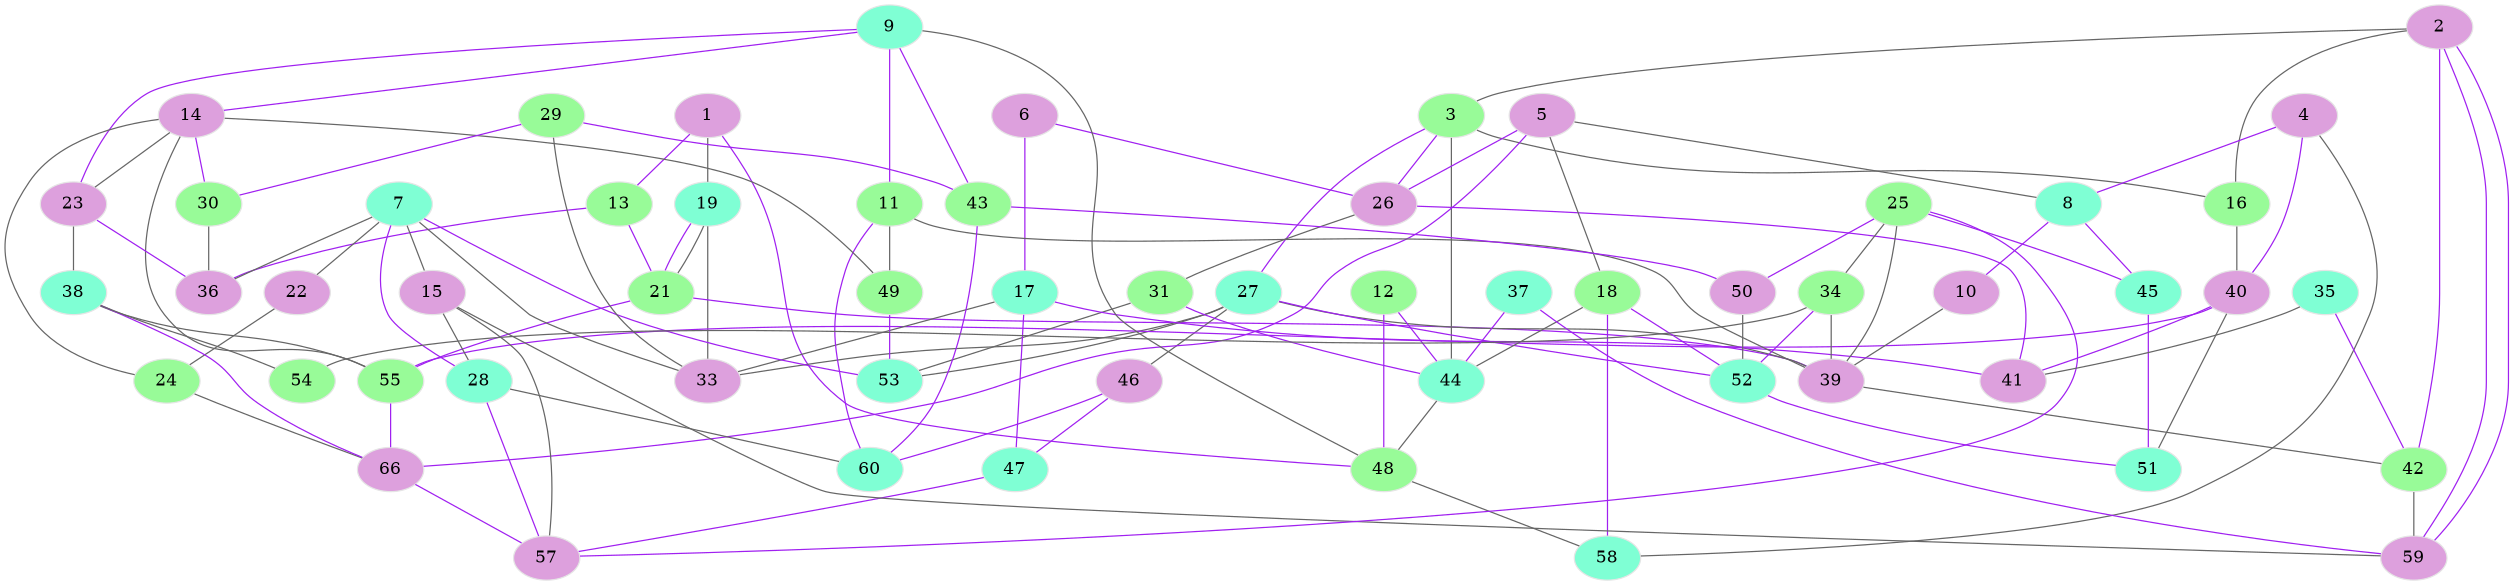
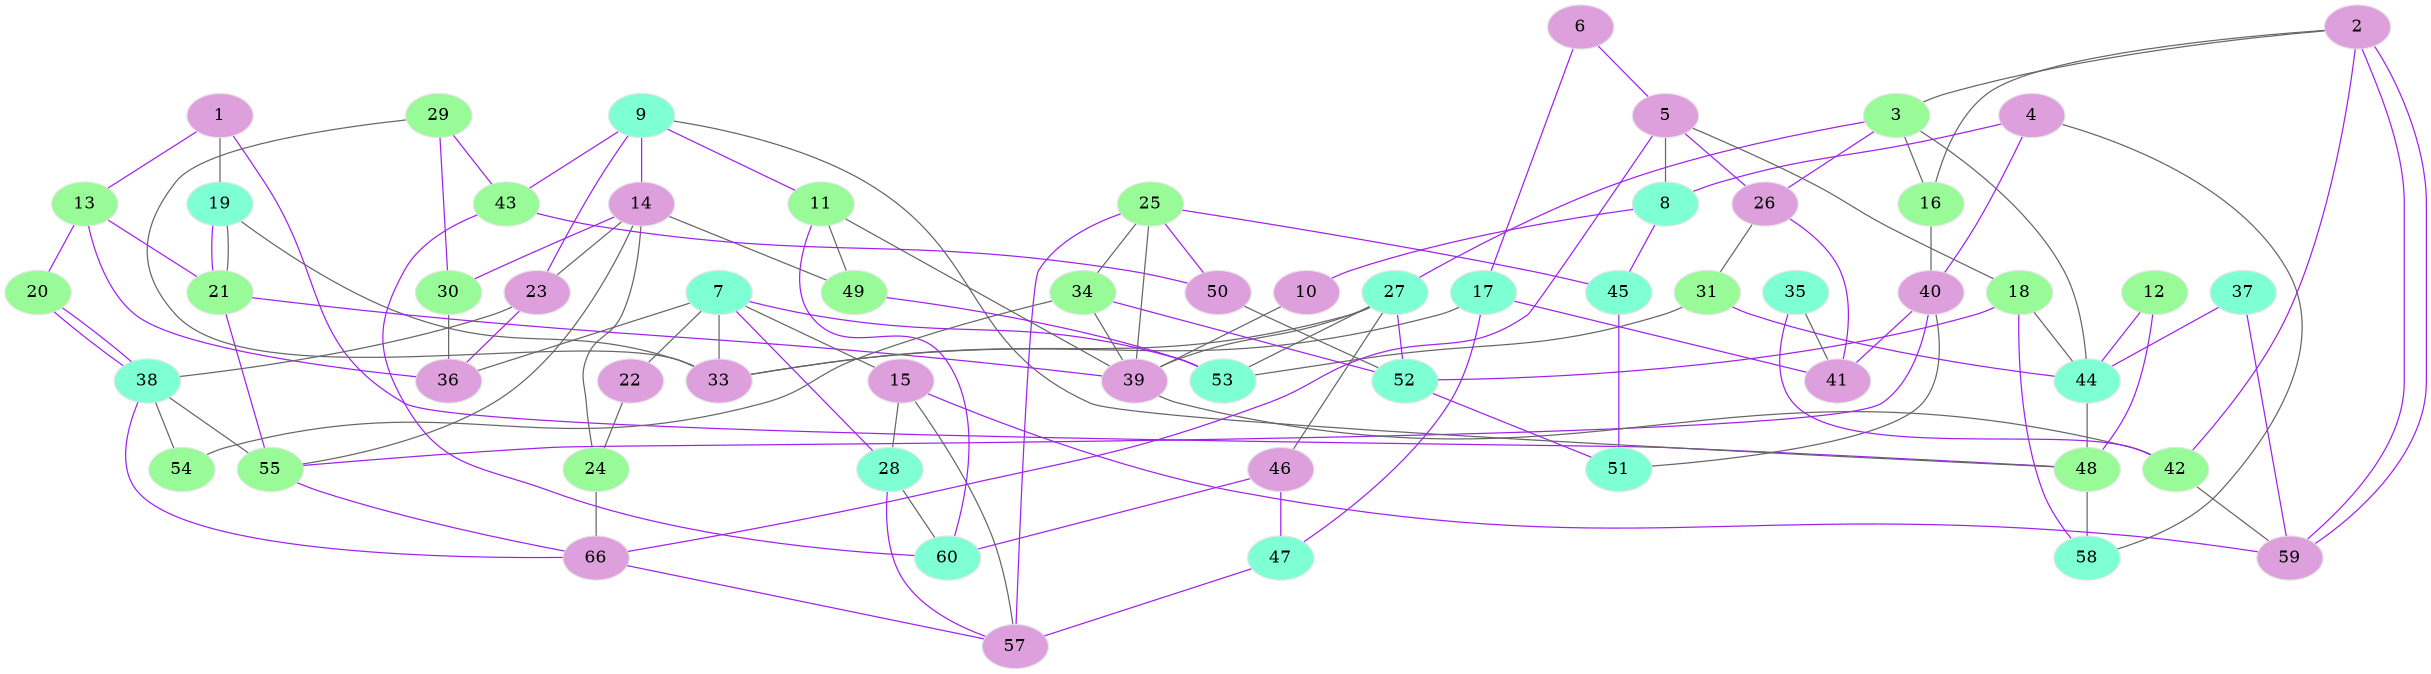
edge "6" -- "26": now "6" -- "5"
node "20": added
edge "15" -- "59": color gray40 -> purple
